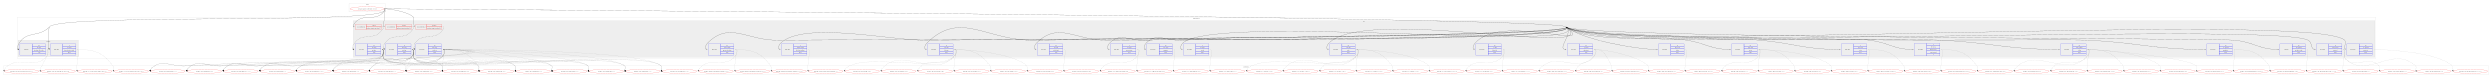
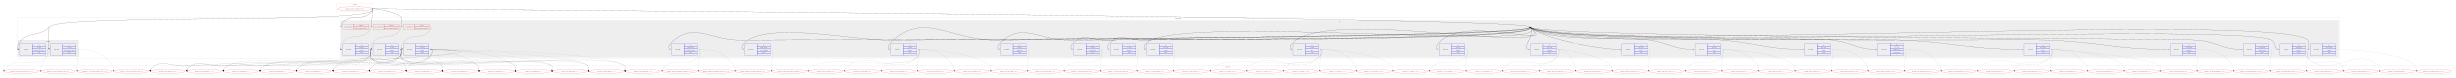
node "portage://dev-lang/python-3.7.4-r1": removed
